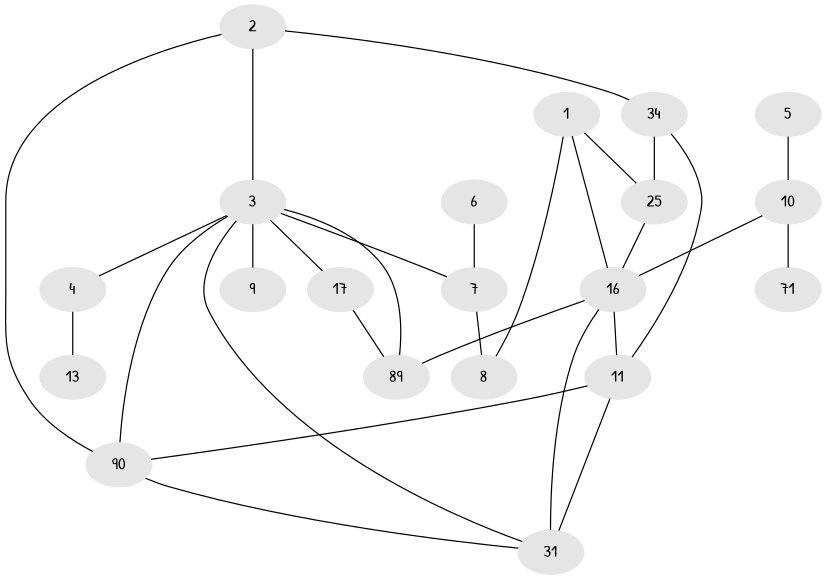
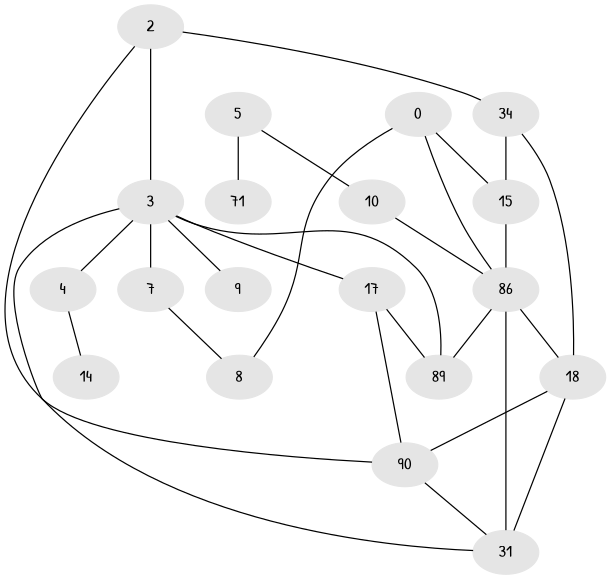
node "1": label "1" -> "0"
node "6": removed
node "25": label "25" -> "15"
edge "10" -- "71": now "5" -- "71"
node "16": label "16" -> "86"
edge "3" -- "90": now "17" -- "90"
node "13": label "13" -> "14"
node "11": label "11" -> "18"
